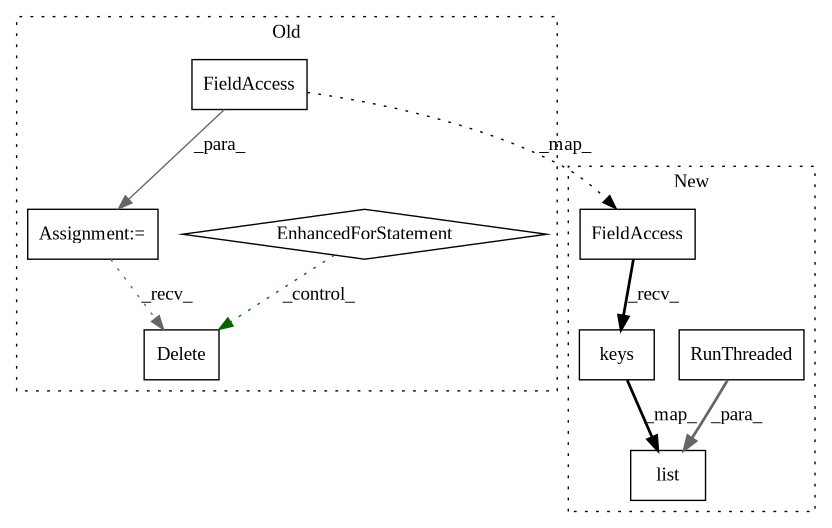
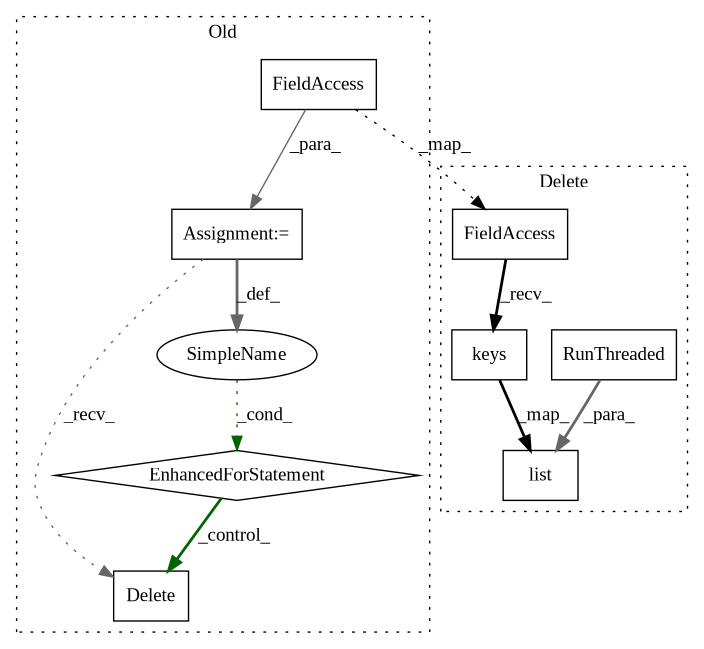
cluster "New": label "New" -> "Delete"
edge "EnhancedForStatement" -> "Delete": style dotted -> bold
node "SimpleName": added
